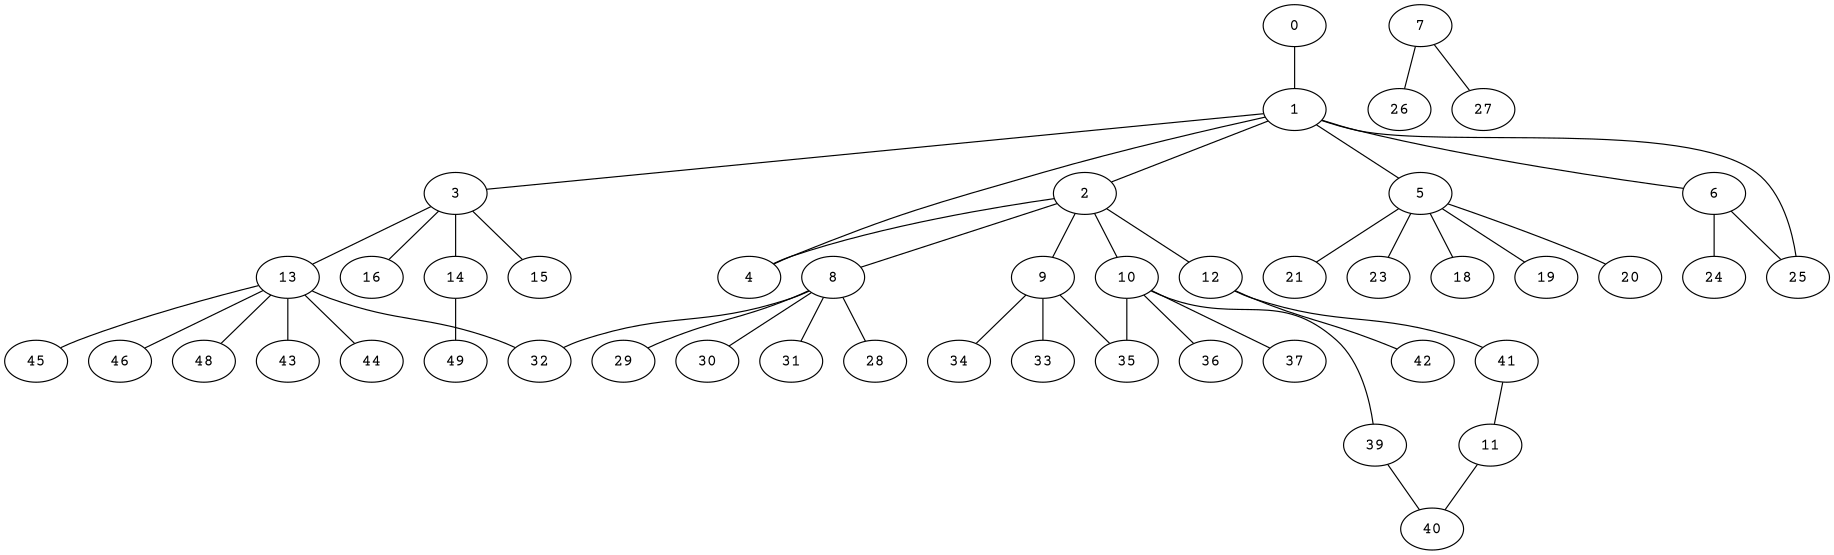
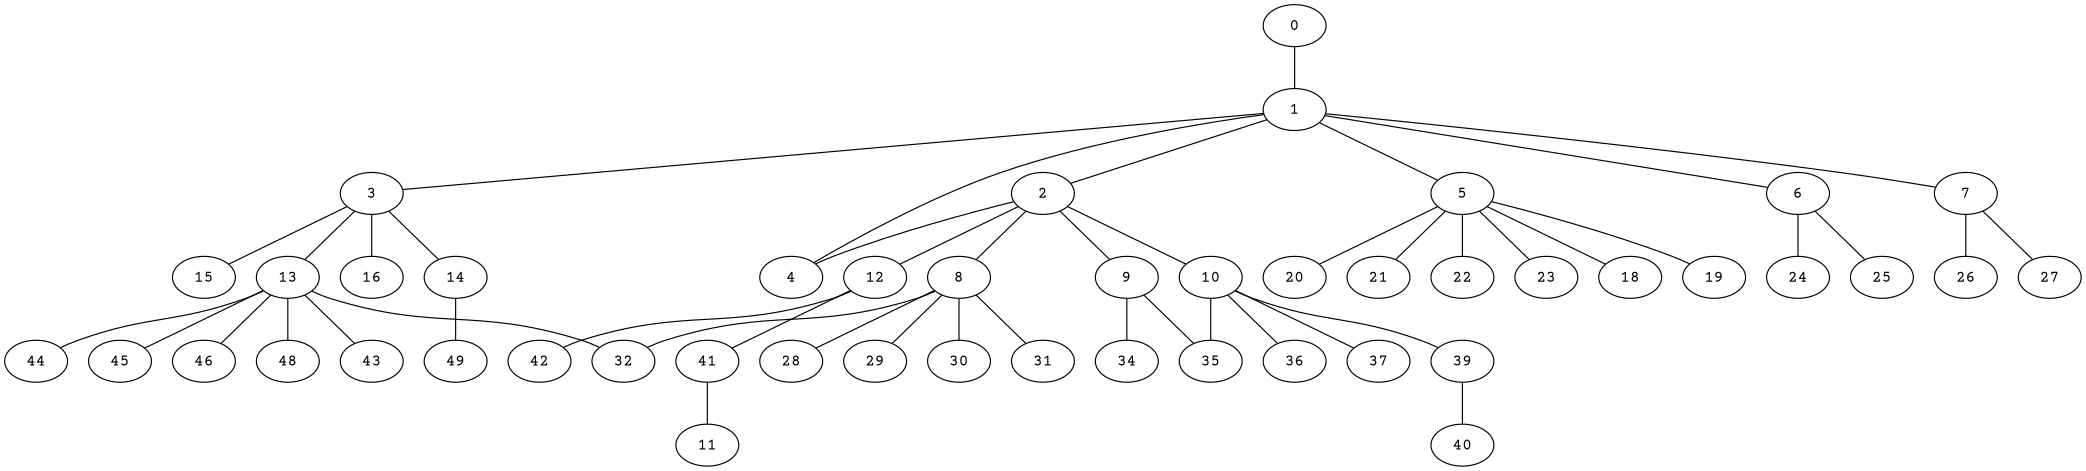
edge "1" -- "25": now "1" -- "7"
node "22": added
node "33": removed
edge "11" -- "40": removed
